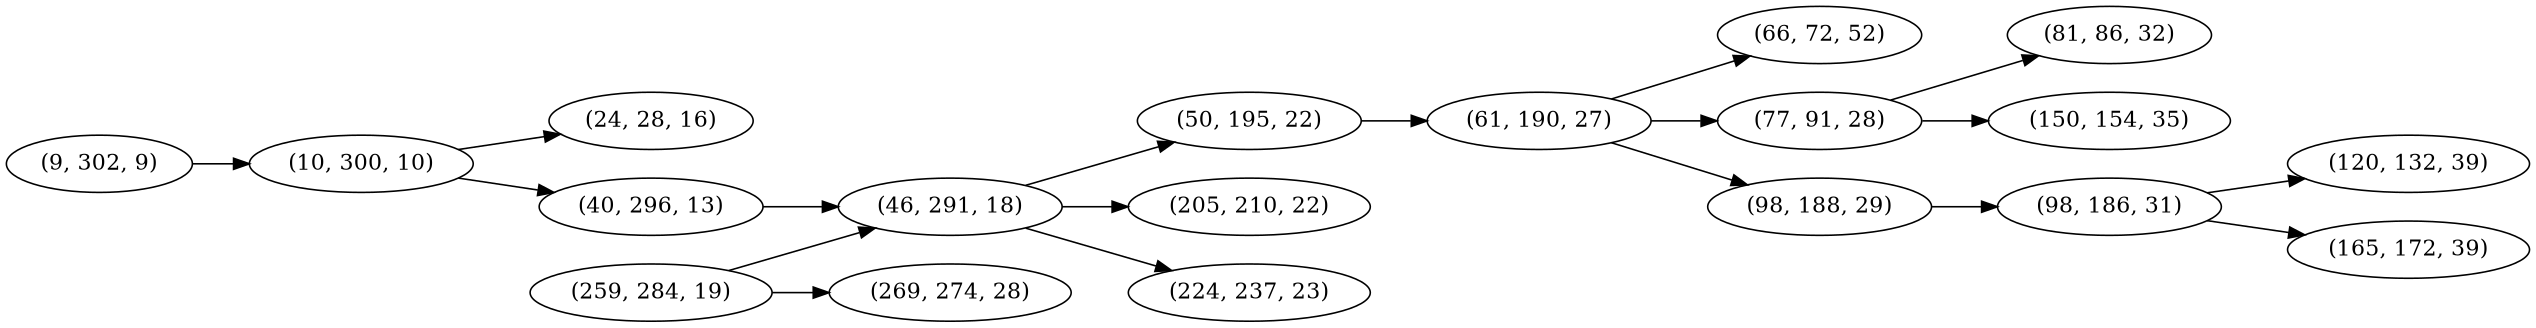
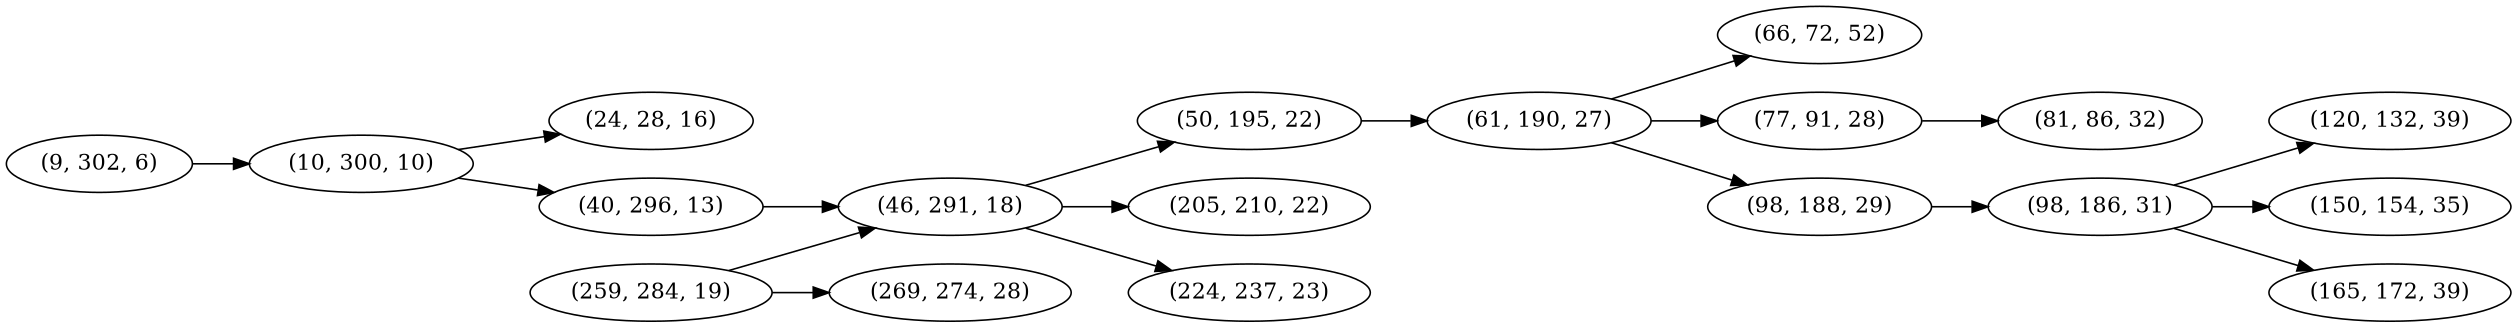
edge "(77, 91, 28)" -> "(150, 154, 35)": now "(98, 186, 31)" -> "(150, 154, 35)"
node "(9, 302, 9)": label "(9, 302, 9)" -> "(9, 302, 6)"
